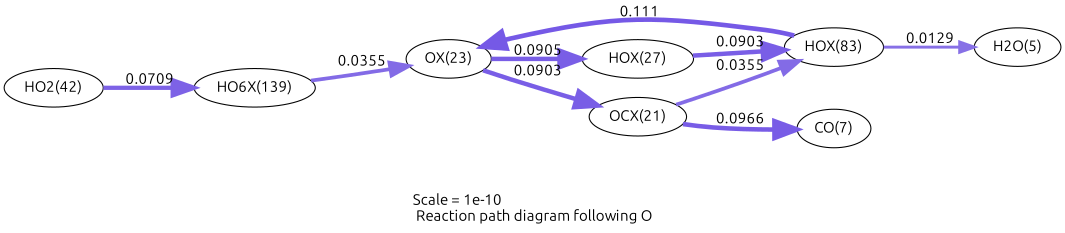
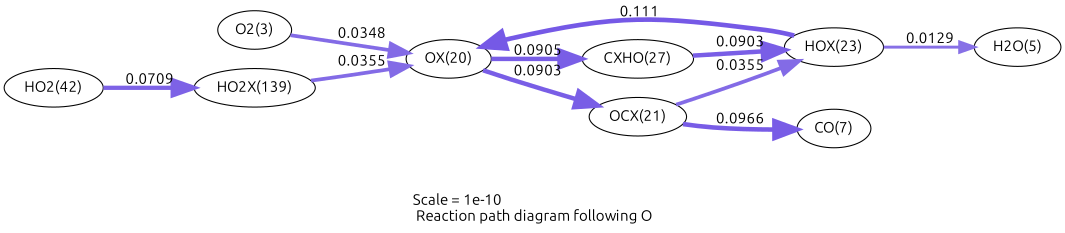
node "O2(3)": added
node "HOX(83)": label "HOX(83)" -> "HOX(23)"
node "OX(23)": label "OX(23)" -> "OX(20)"
node "HOX(27)": label "HOX(27)" -> "CXHO(27)"
node "HO6X(139)": label "HO6X(139)" -> "HO2X(139)"
